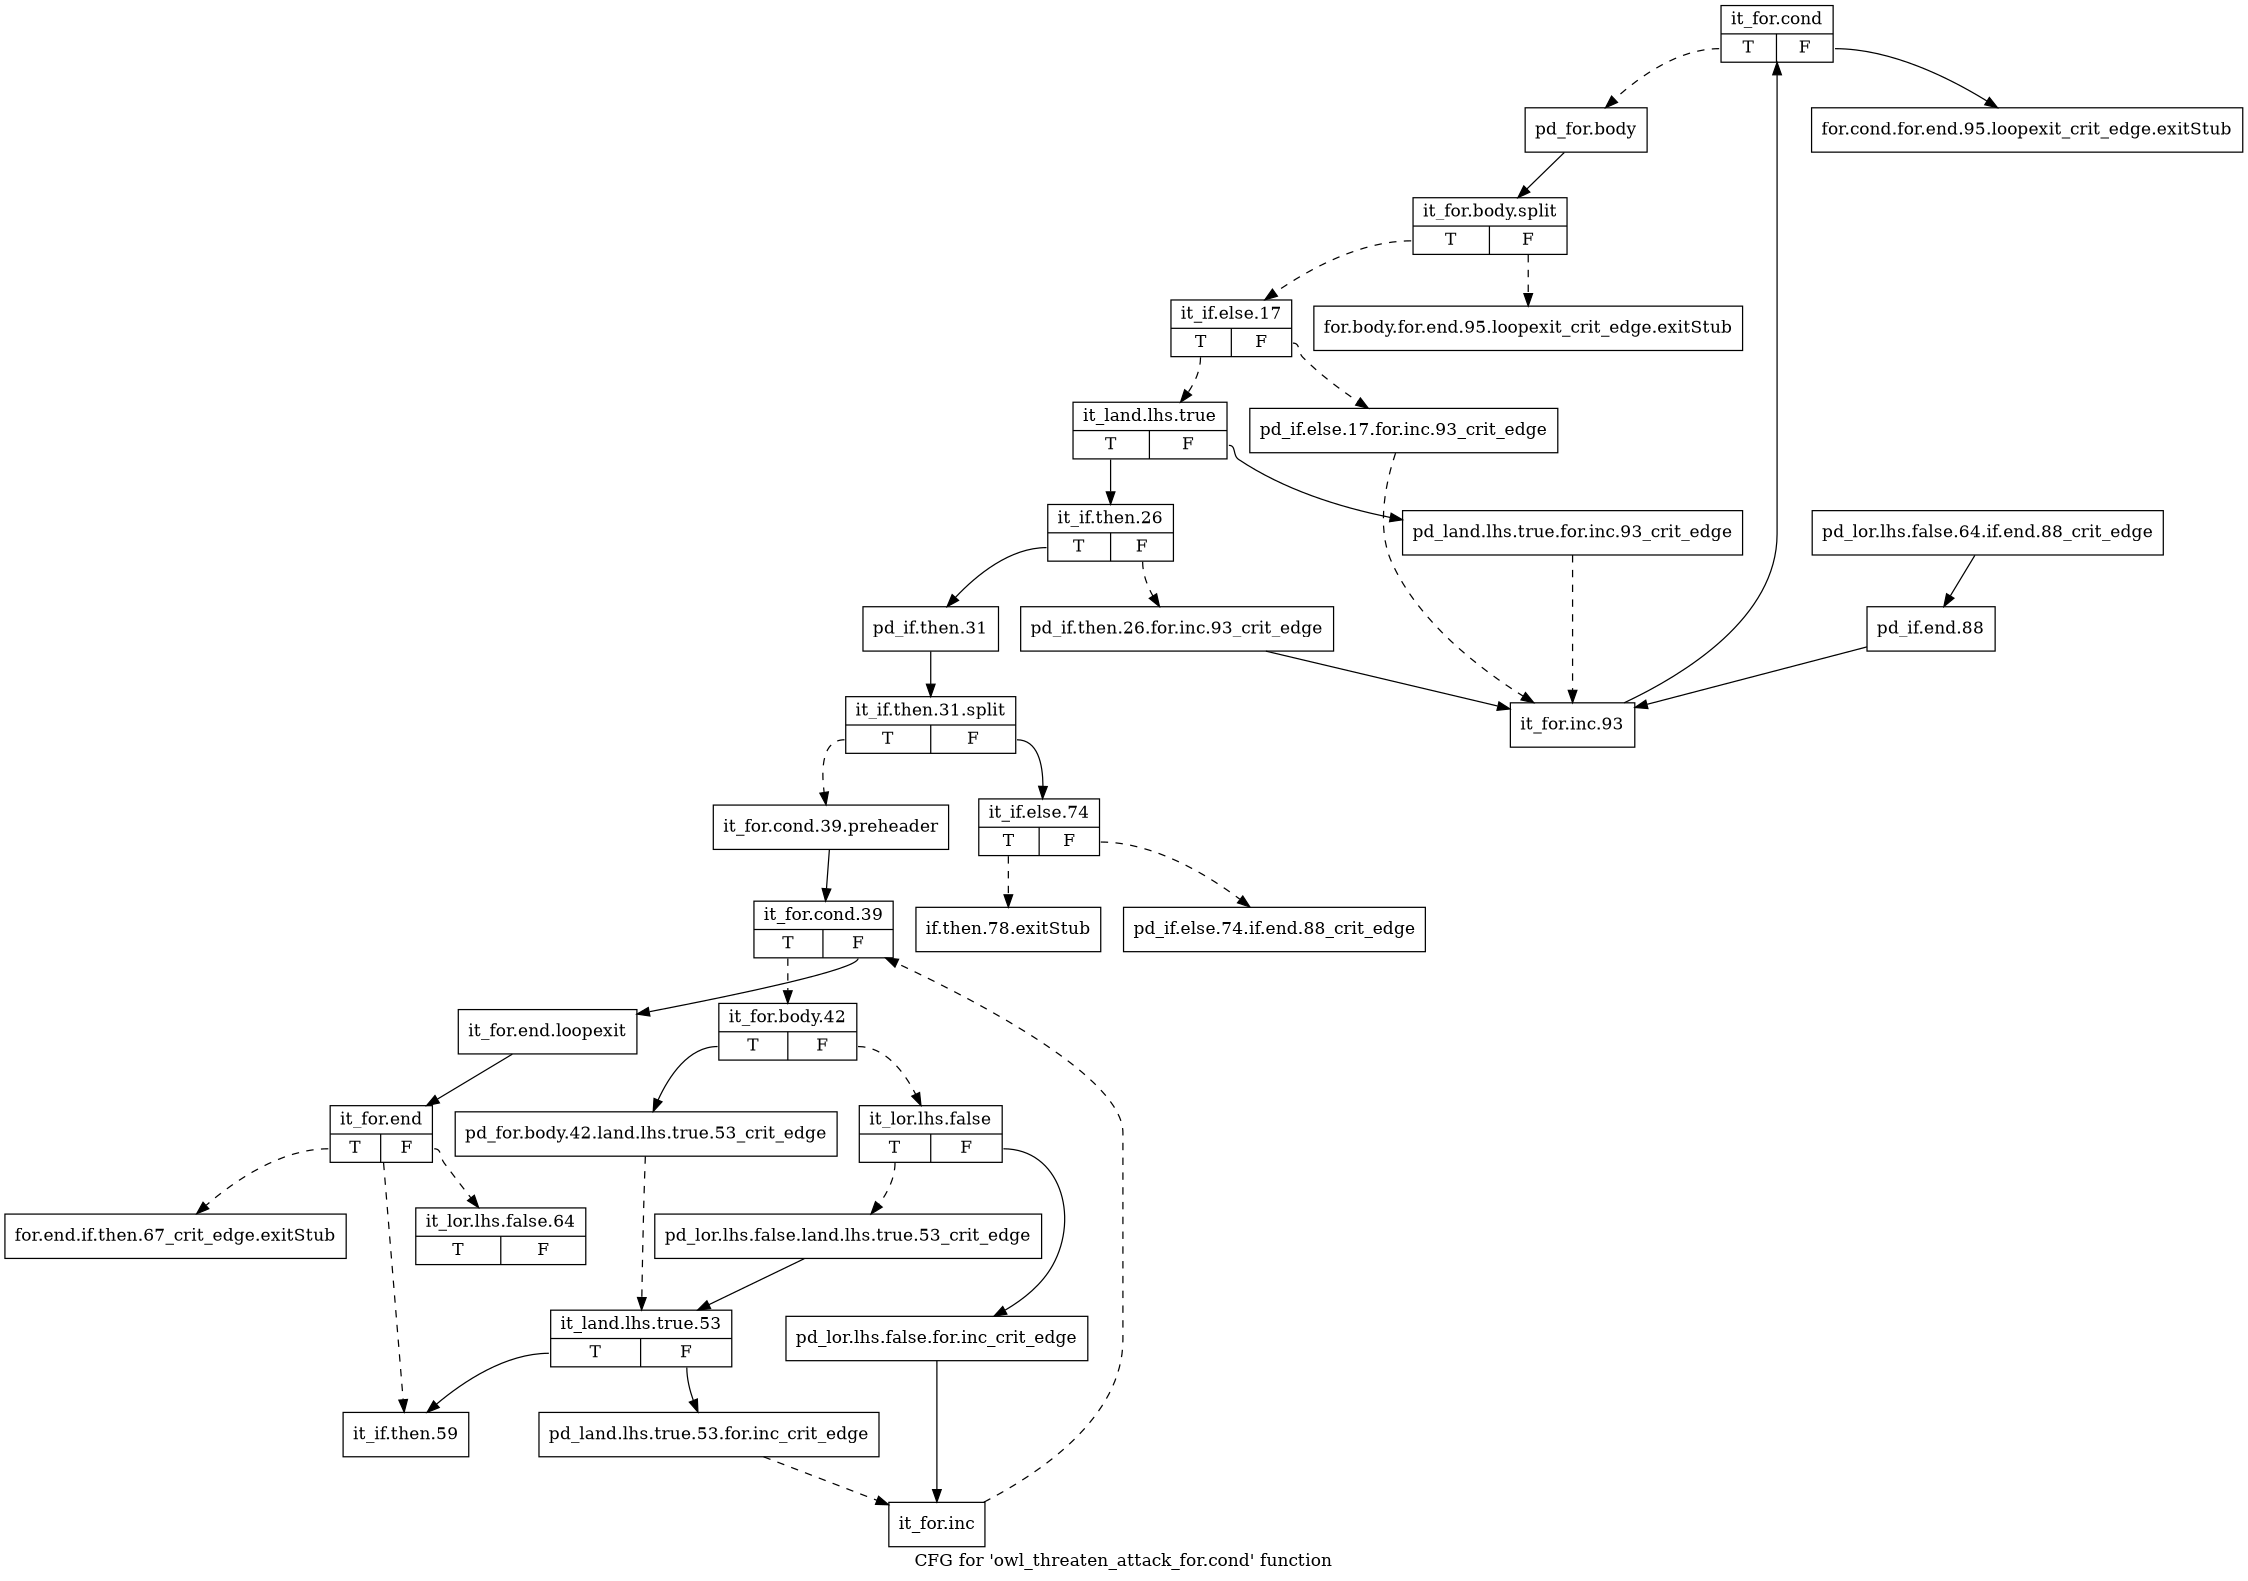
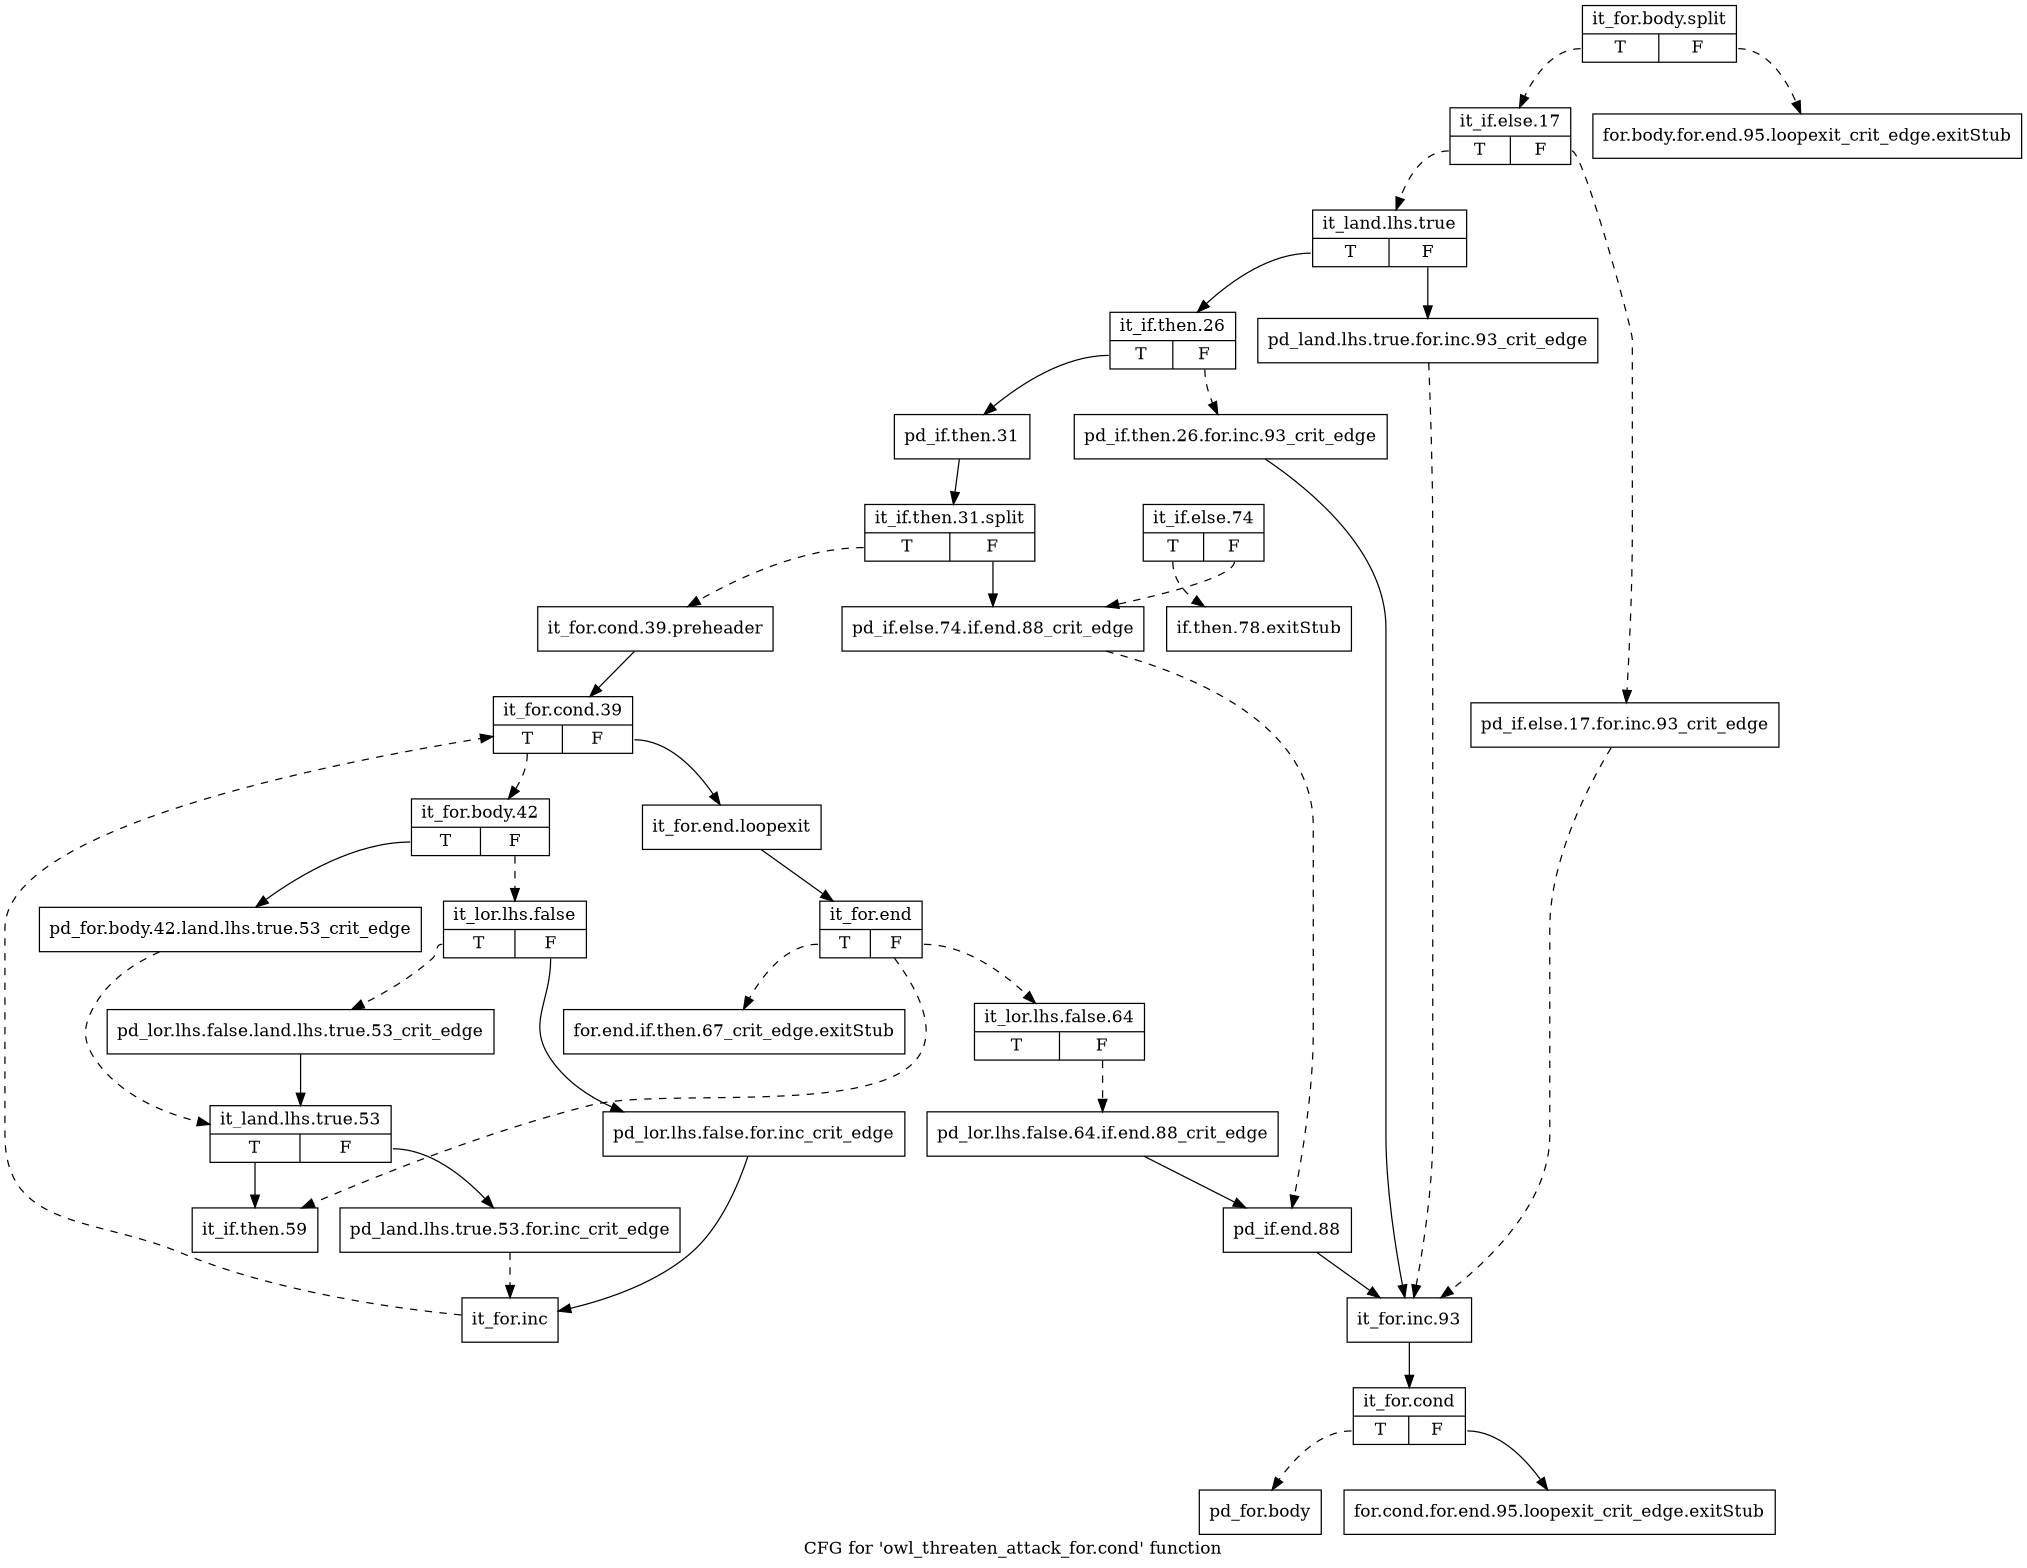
edge "pd_for.body" -> "it_for.body.split": removed
edge "it_if.then.31.split" -> "it_if.else.74": now "it_if.then.31.split" -> "pd_if.else.74.if.end.88_crit_edge"
edge "pd_if.else.74.if.end.88_crit_edge" -> "pd_if.end.88": added
edge "it_lor.lhs.false.64" -> "pd_lor.lhs.false.64.if.end.88_crit_edge": added
